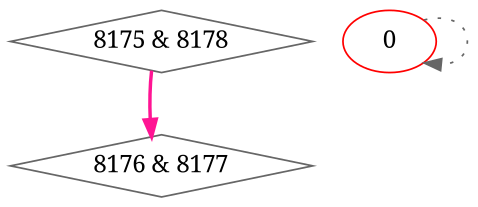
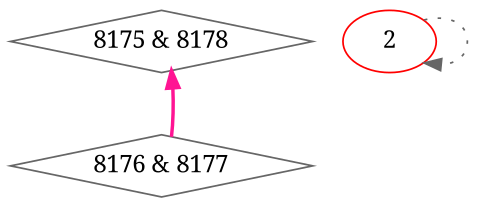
node "0": label "0" -> "2"
edge "8175 & 8178" -> "8176 & 8177": reversed
